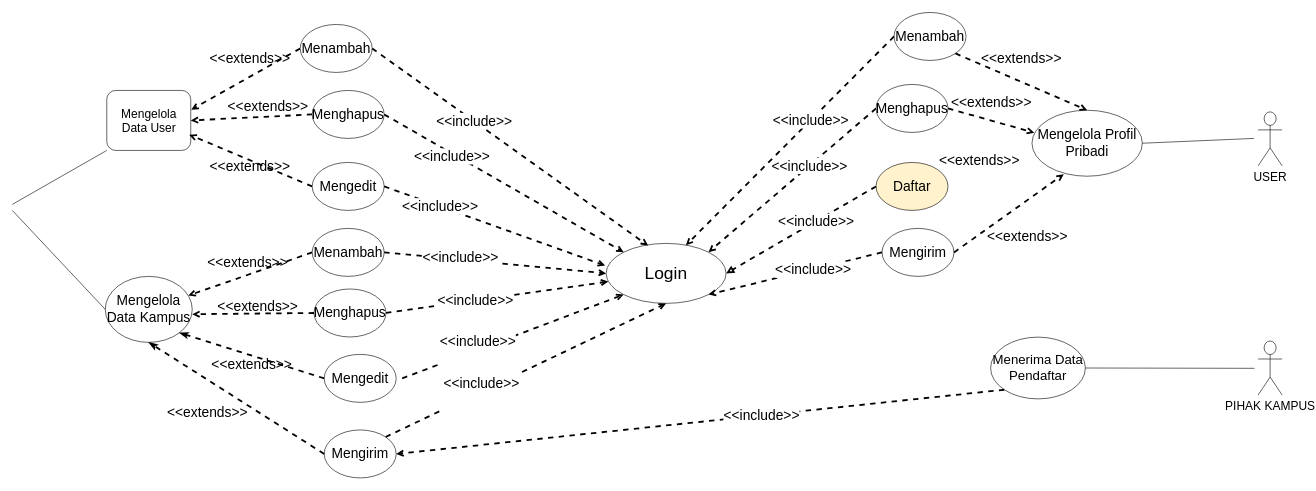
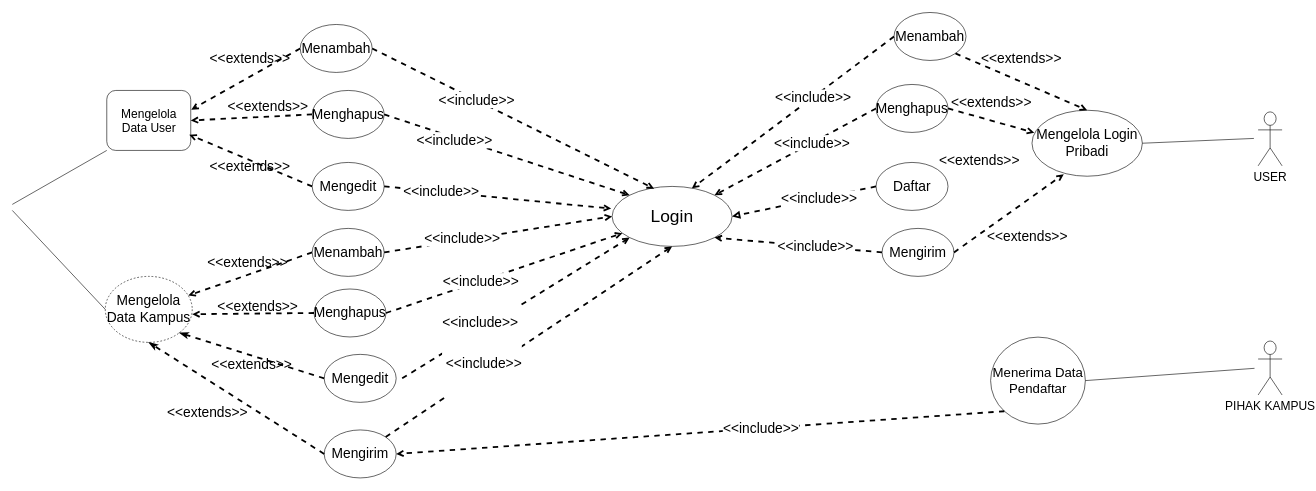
node "Mengelola Profil Pribadi": label "Mengelola Profil Pribadi" -> "Mengelola Login Pribadi"
node "Daftar": fillcolor #fff2cc -> #ffffff
node "Login": moved (666, 273) -> (672, 216)
node "Mengelola Data Kampus": style solid -> dashed
node "Menerima Data Pendaftar": size 95x62 -> 95x87
